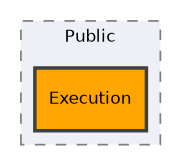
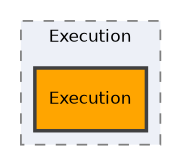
cluster "Public": label "Public" -> "Execution"
